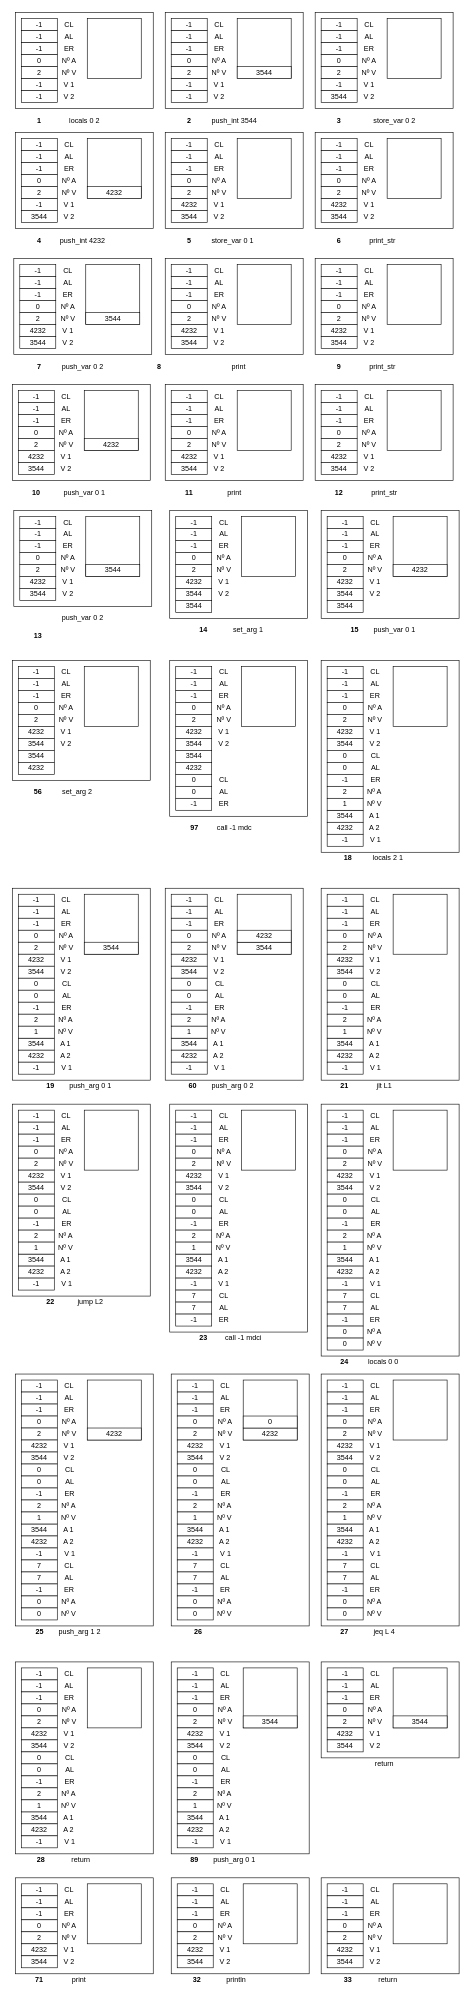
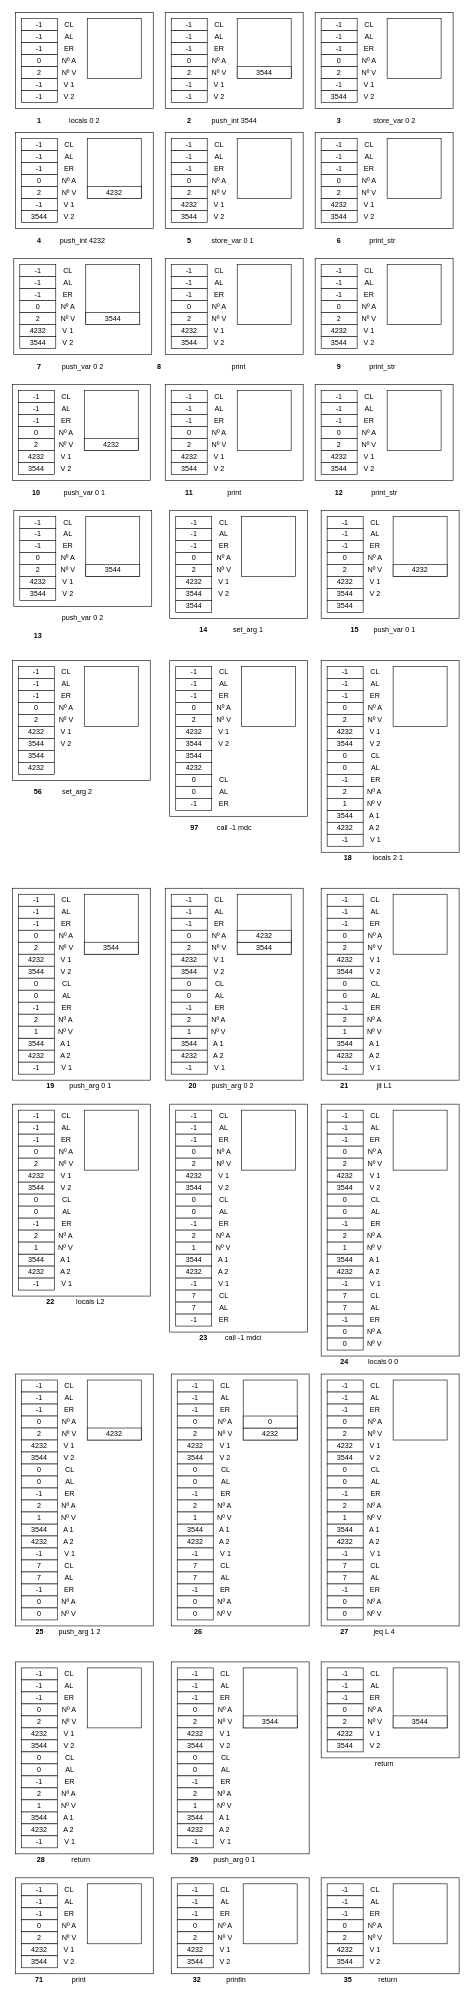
node "60": label "60" -> "20"
node "jump L2": label "jump L2" -> "locals L2"
node "89": label "89" -> "29"
node "33": label "33" -> "35"
